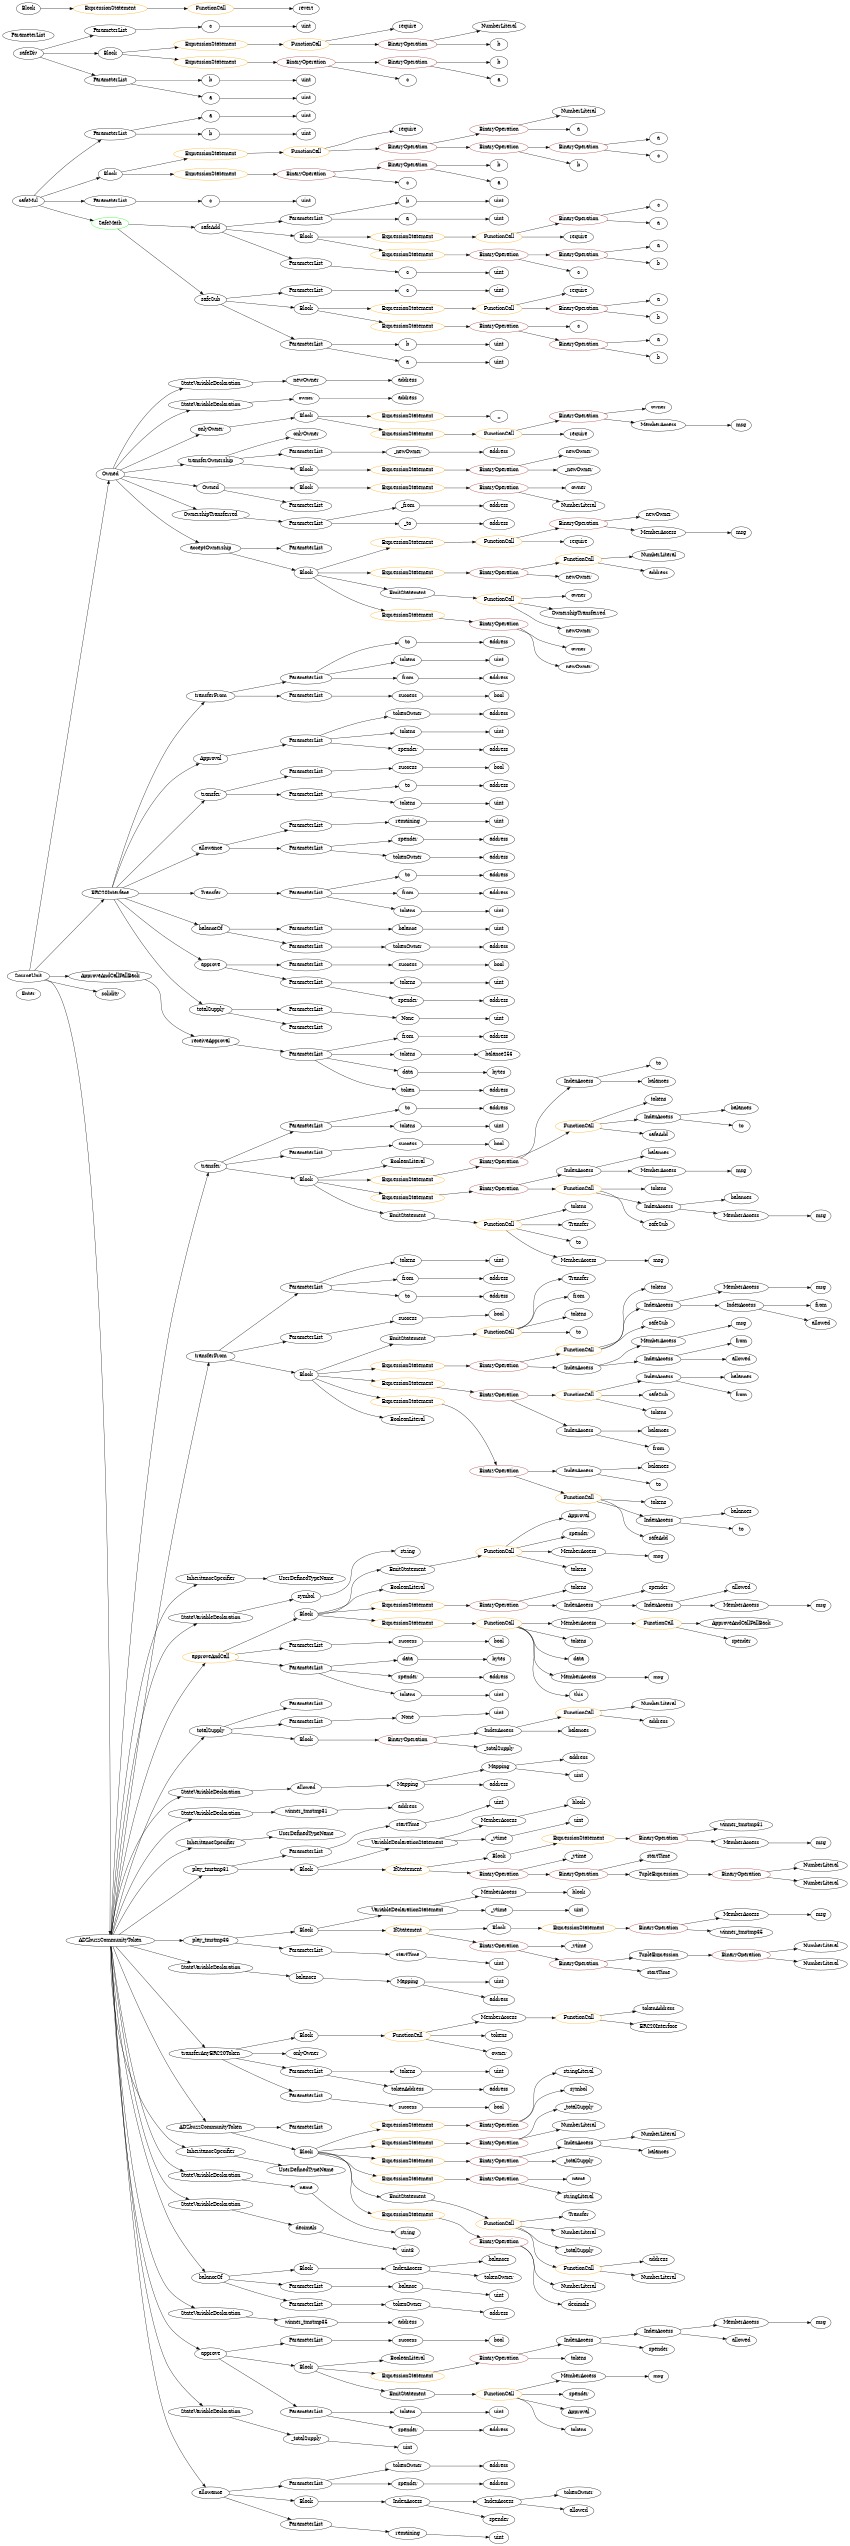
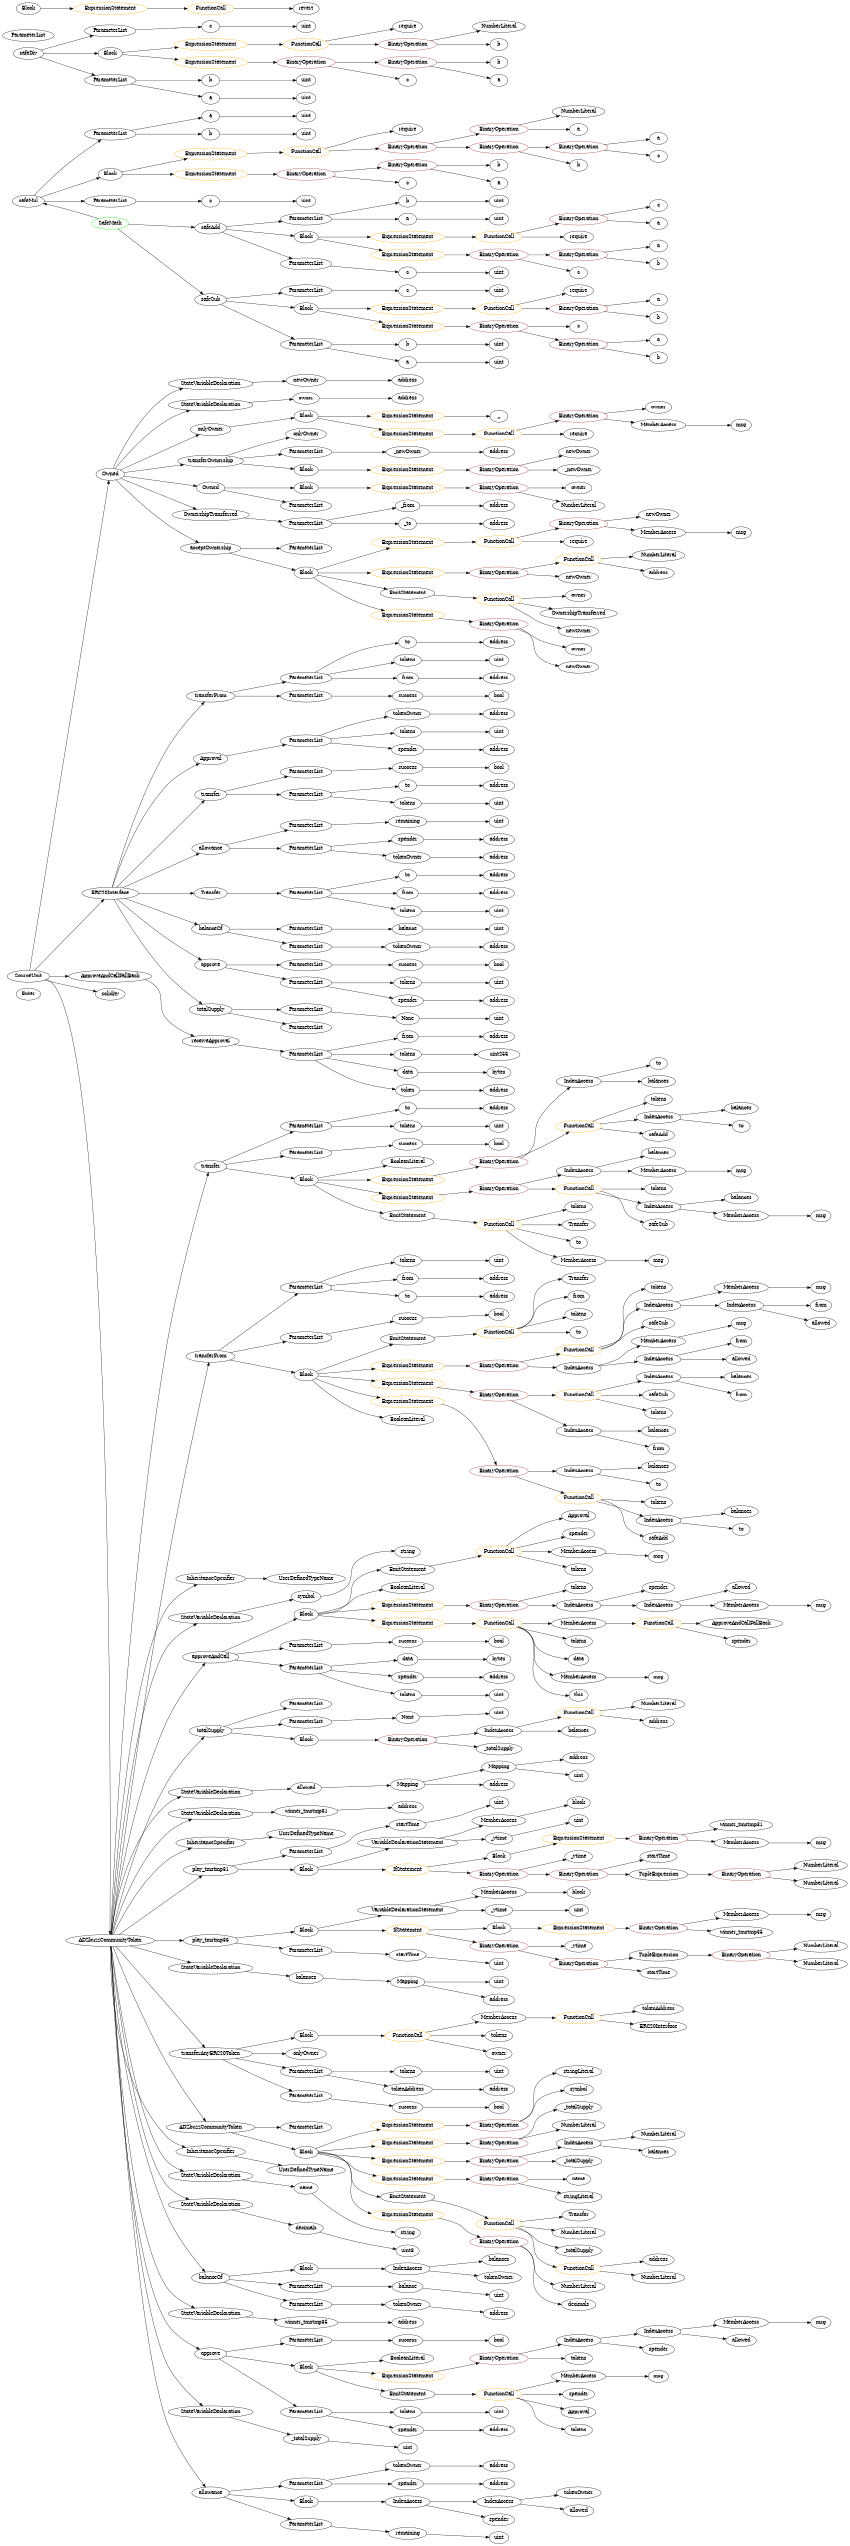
edge "safeMul" -> "SafeMath": reversed
node "balance256": label "balance256" -> "uint256"
node "approveAndCall": color orange -> black
